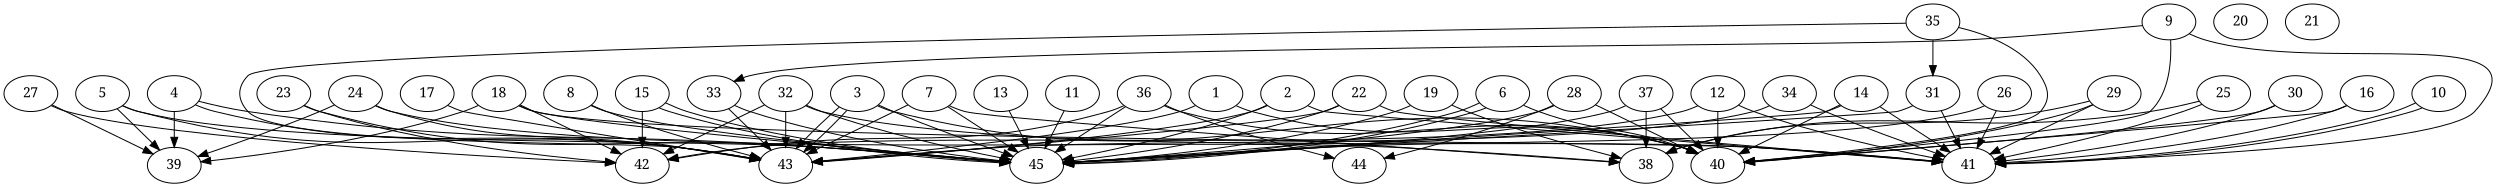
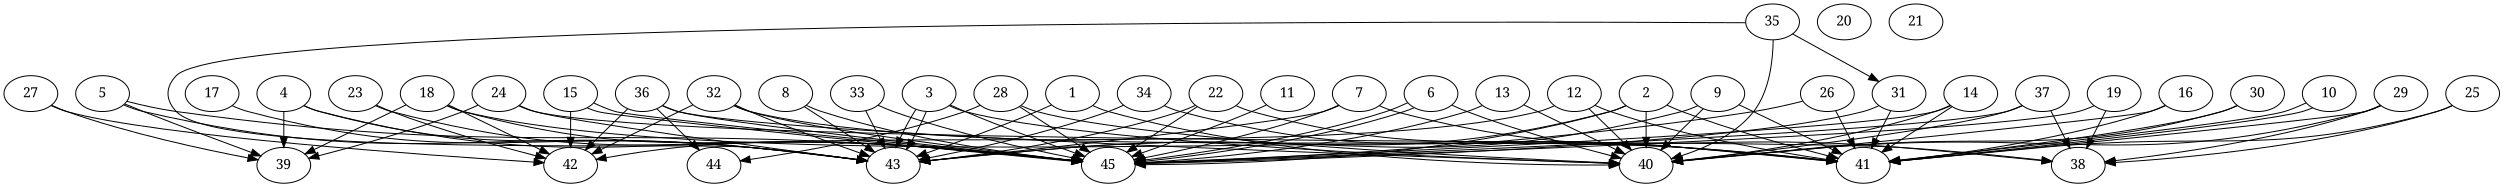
edge "9" -> "33": now "9" -> "43"
edge "13" -> "40": added
edge "2" -> "40": added
